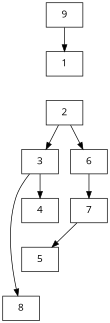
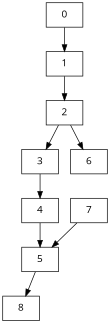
node "9": label "9" -> "0"
edge "1" -> "2": added
edge "6" -> "7": removed
edge "3" -> "8": now "5" -> "8"
edge "4" -> "5": added
